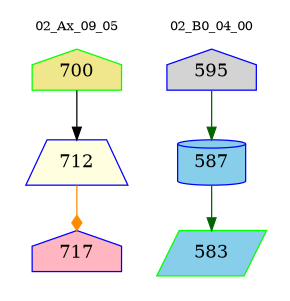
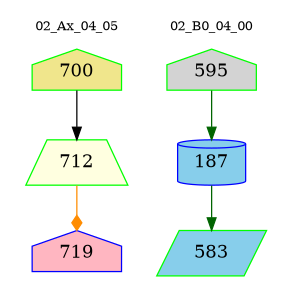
cluster "02_Ax_09_05": label "02_Ax_09_05" -> "02_Ax_04_05"
node "595": color blue -> green
node "712": color blue -> green
node "587": label "587" -> "187"
node "717": label "717" -> "719"
